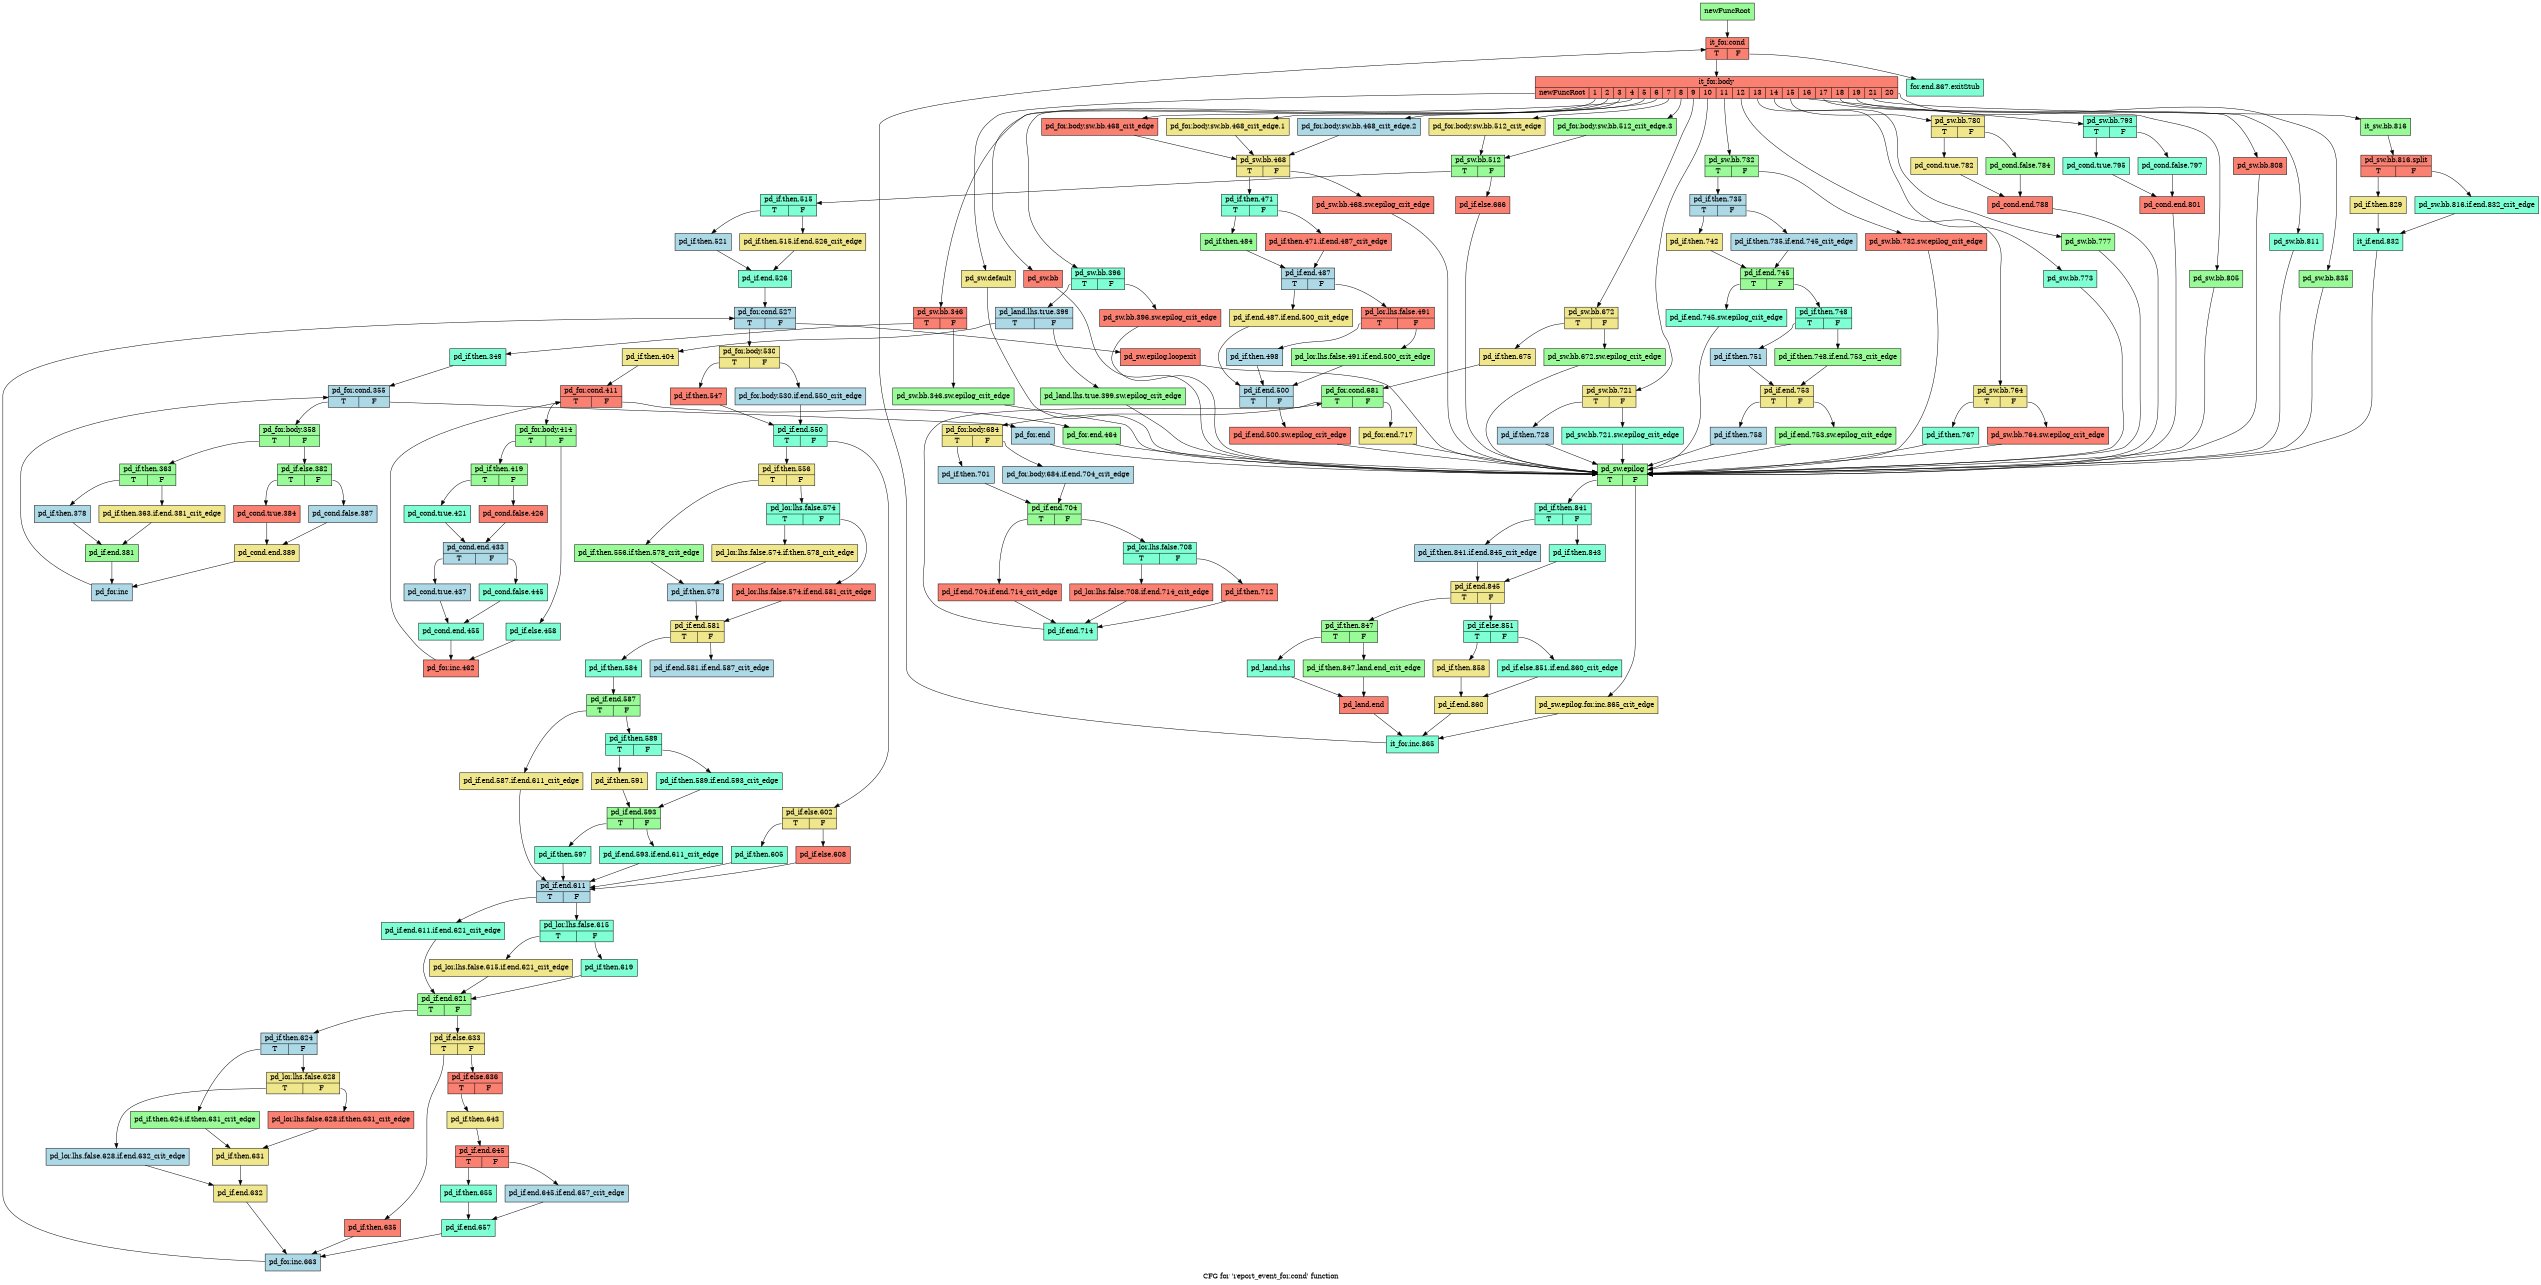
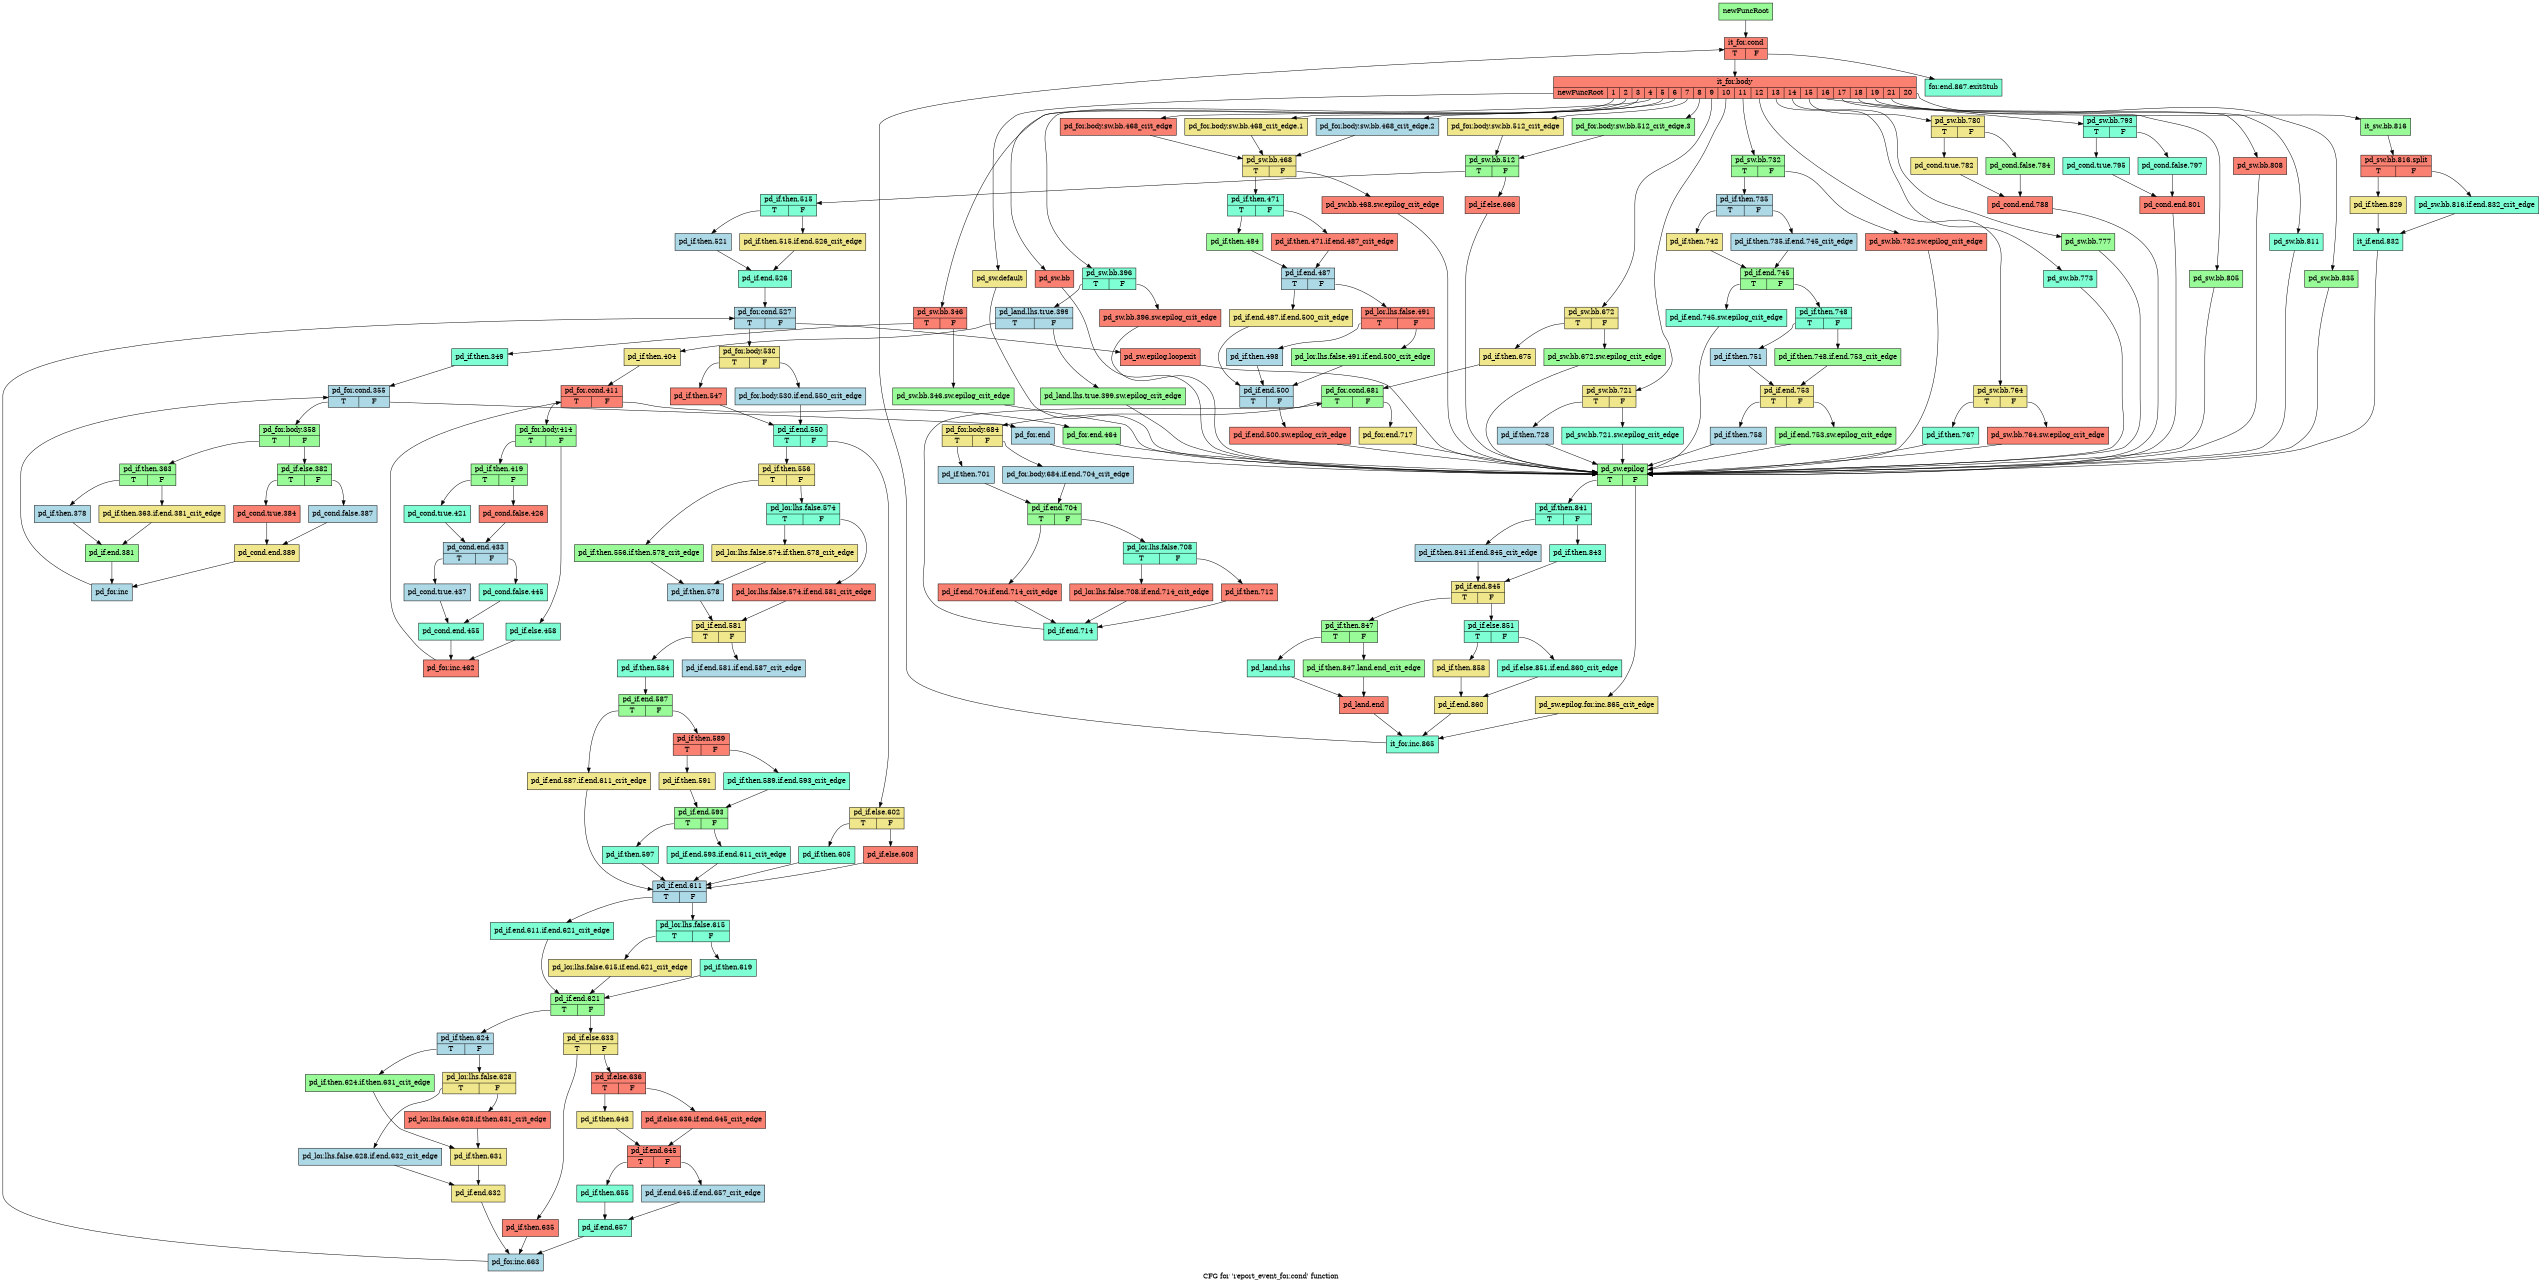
node "pd_if.then.589": fillcolor aquamarine -> salmon
node "pd_if.else.636.if.end.645_crit_edge": added
